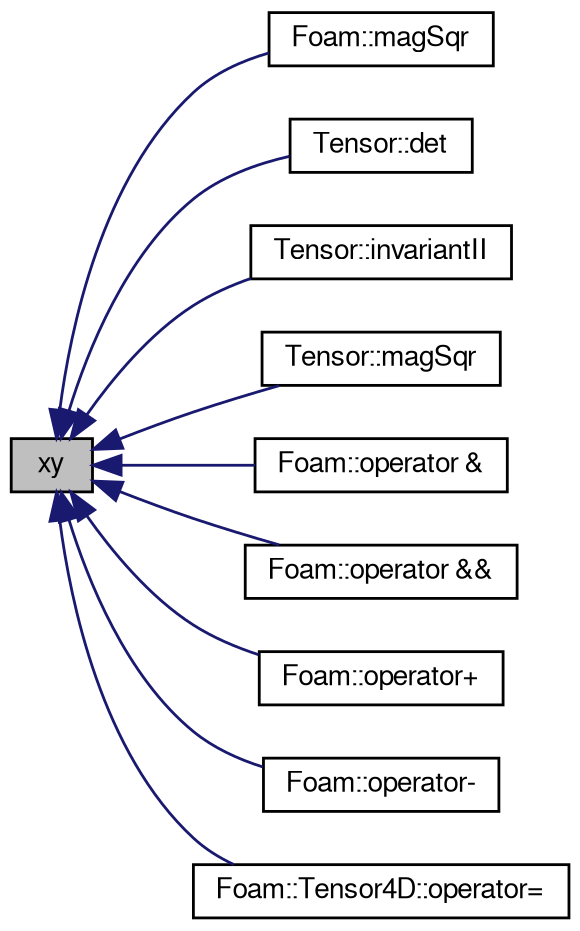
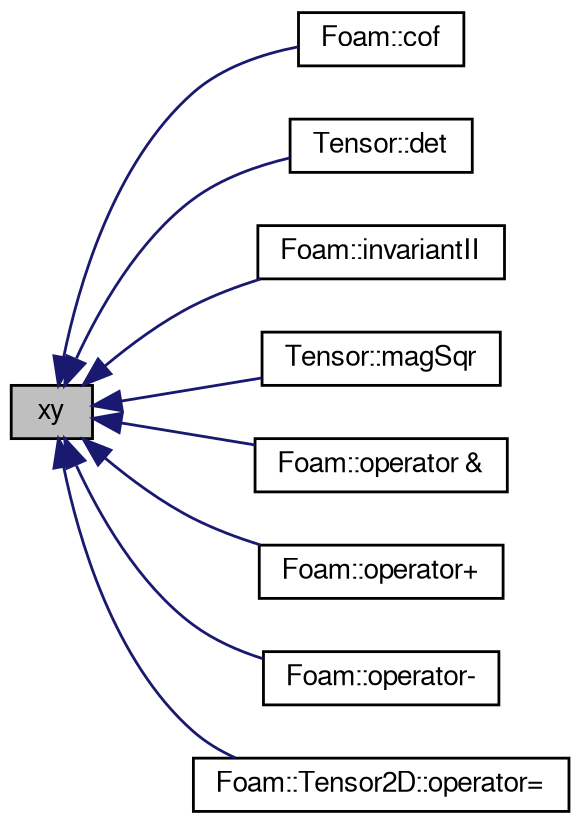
node "Foam::magSqr": label "Foam::magSqr" -> "Foam::cof"
node "Tensor::invariantII": label "Tensor::invariantII" -> "Foam::invariantII"
node "Foam::operator &&": removed
node "Foam::Tensor4D::operator=": label "Foam::Tensor4D::operator=" -> "Foam::Tensor2D::operator="
